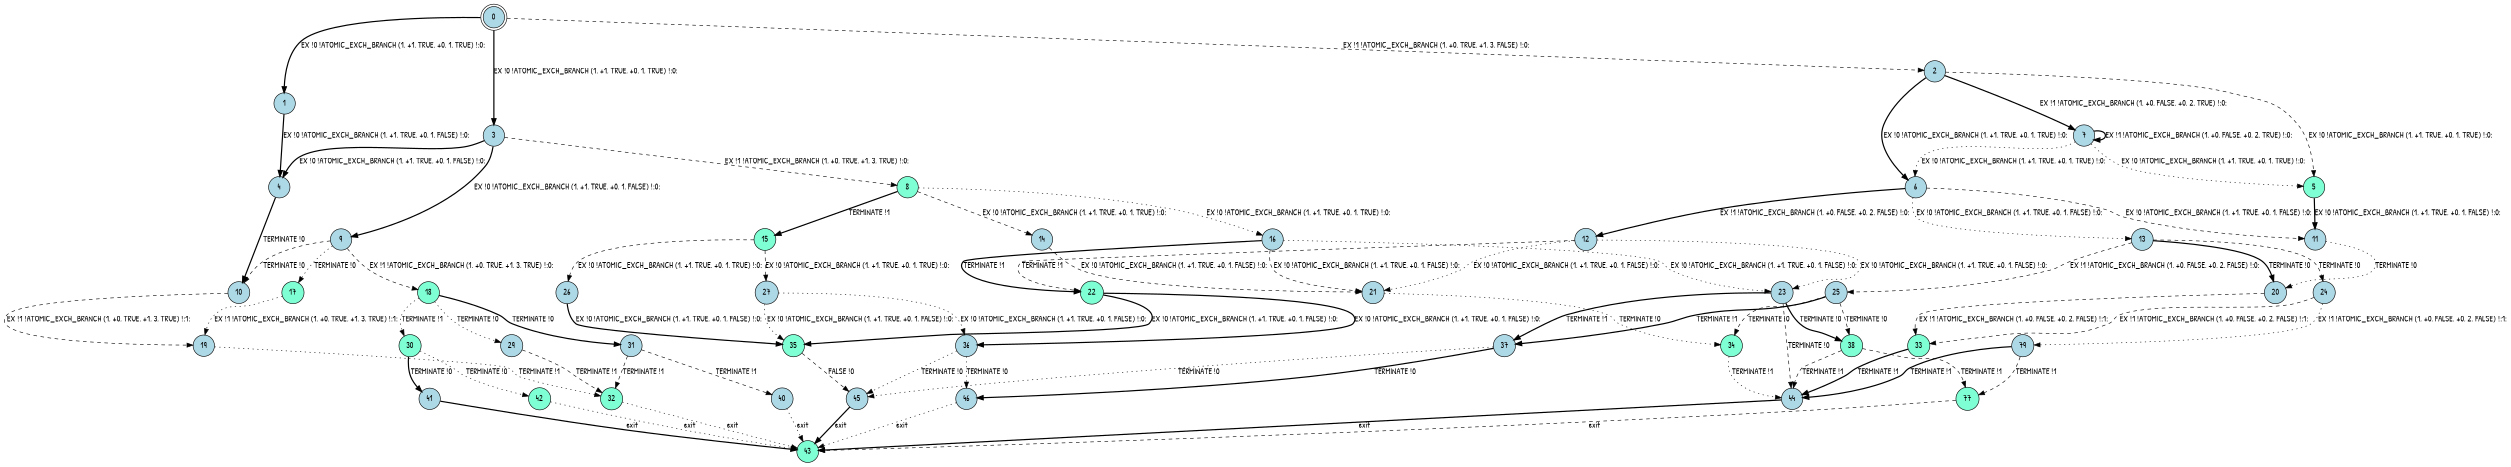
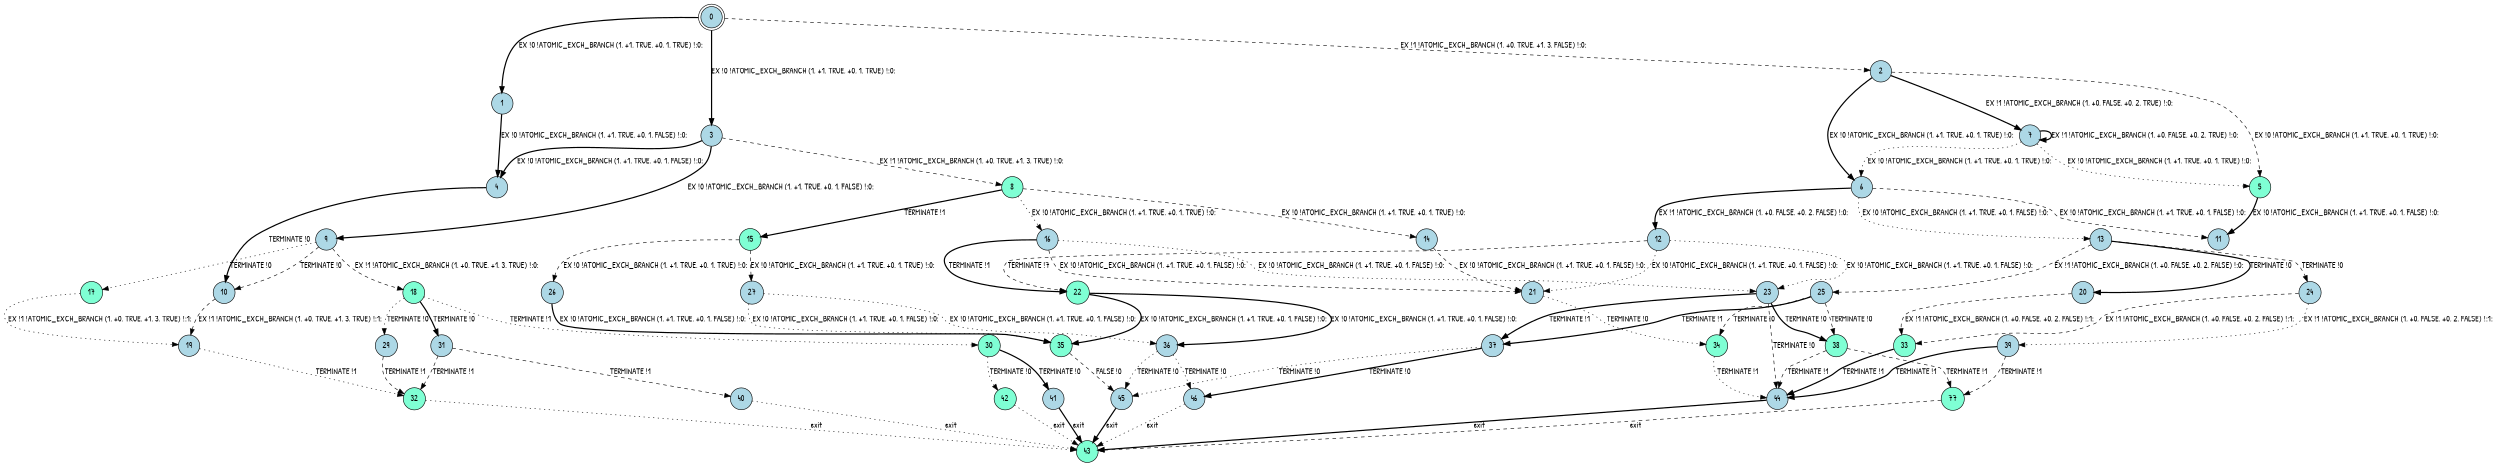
edge "12" -> "22": label "TERMINATE !1" -> "TERMINATE !7"
edge "11" -> "20": removed, label "TERMINATE !0"
node "79": label "79" -> "39"
